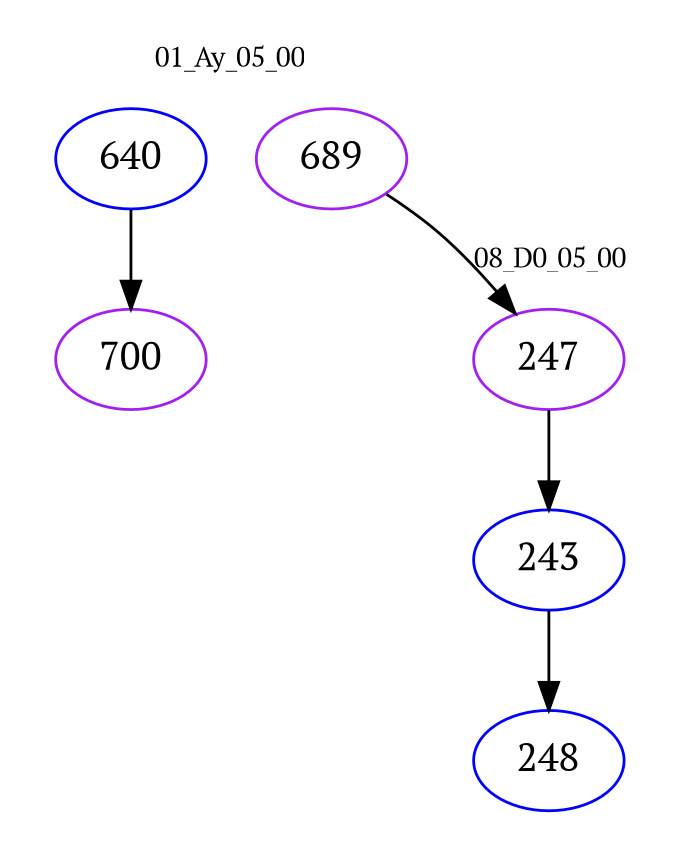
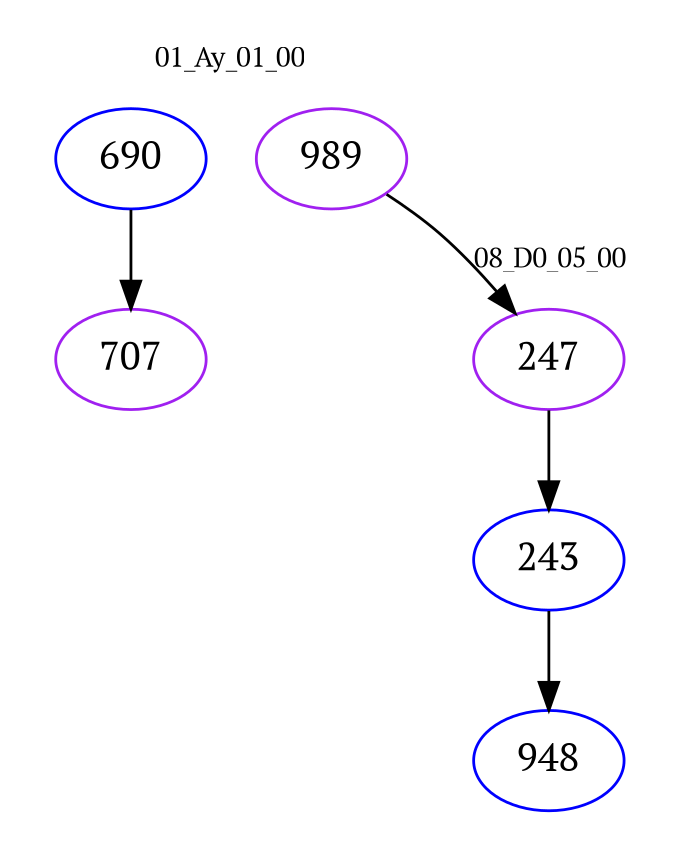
cluster "01_Ay_05_00": label "01_Ay_05_00" -> "01_Ay_01_00"
node "640": label "640" -> "690"
node "689": label "689" -> "989"
node "700": label "700" -> "707"
node "248": label "248" -> "948"
